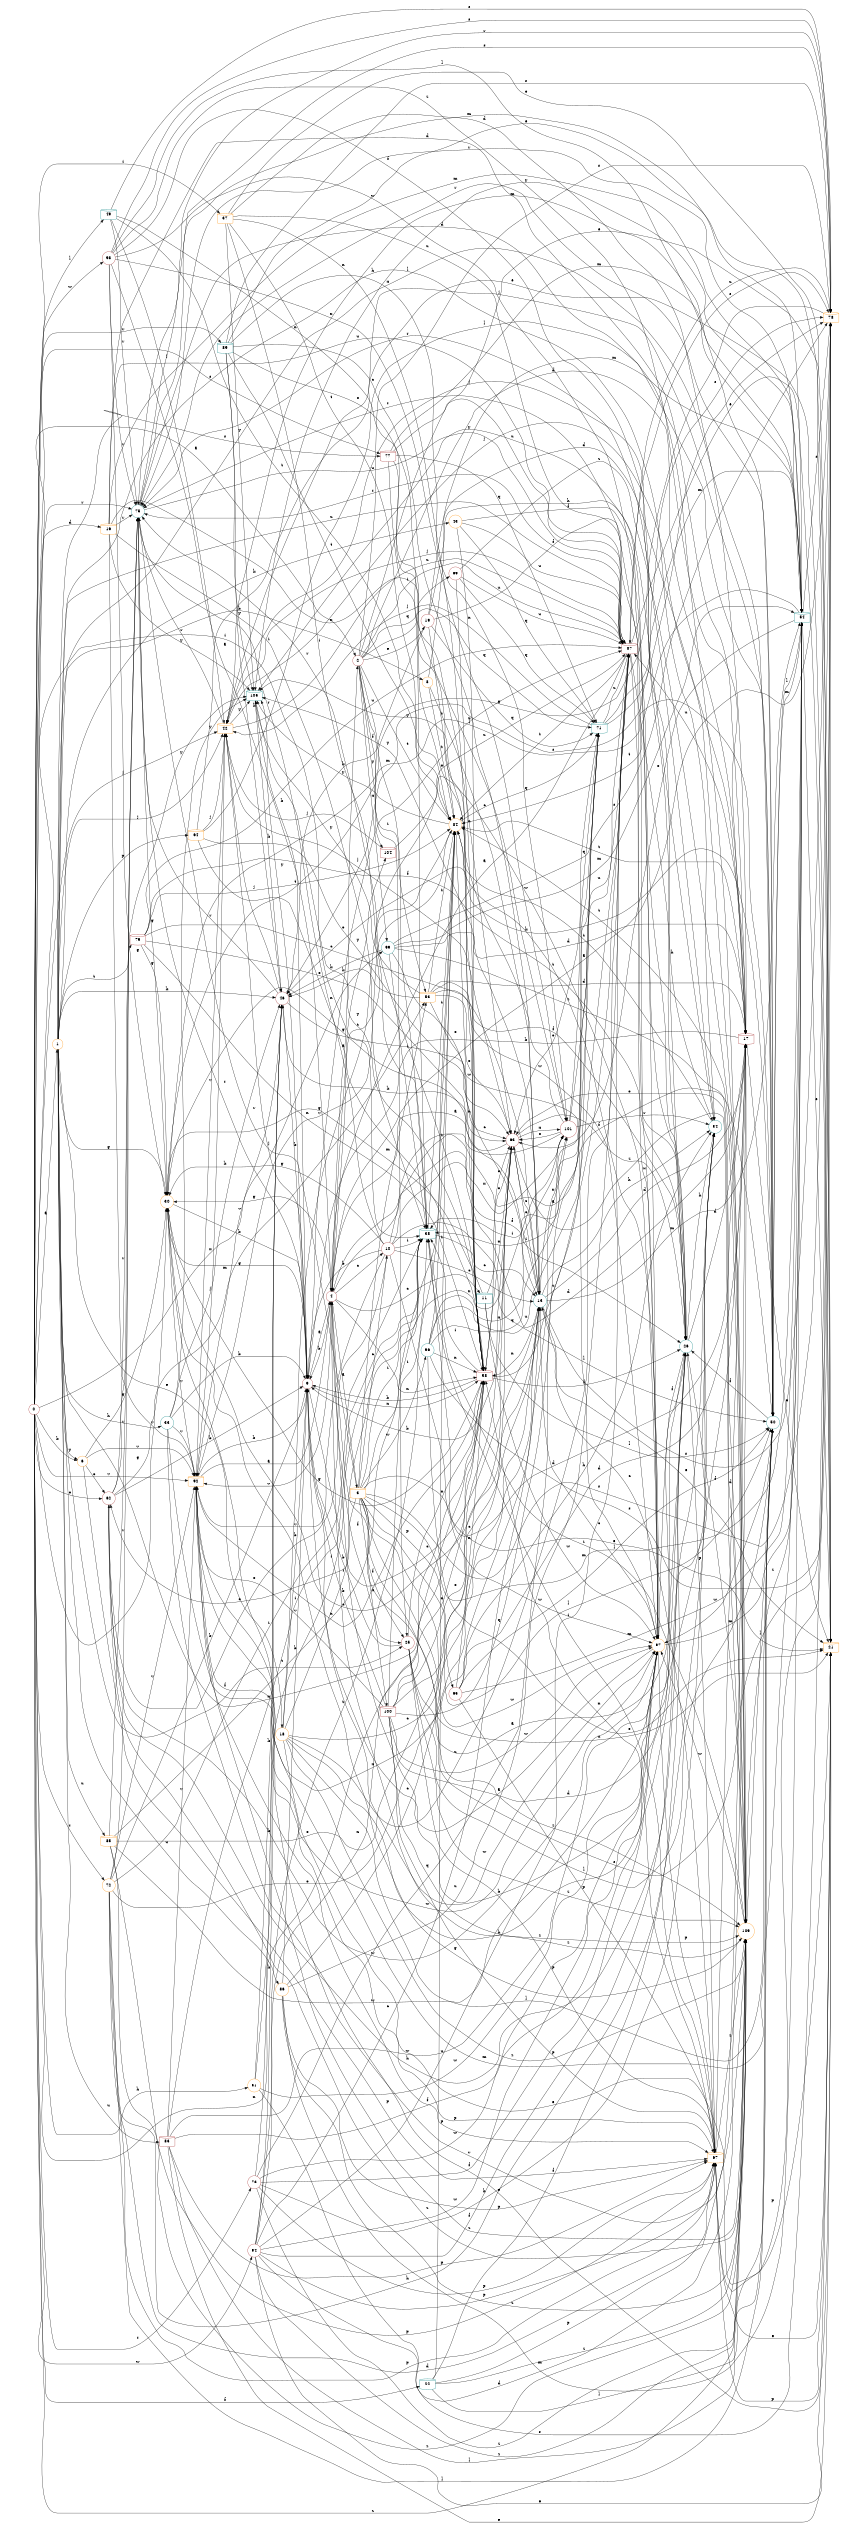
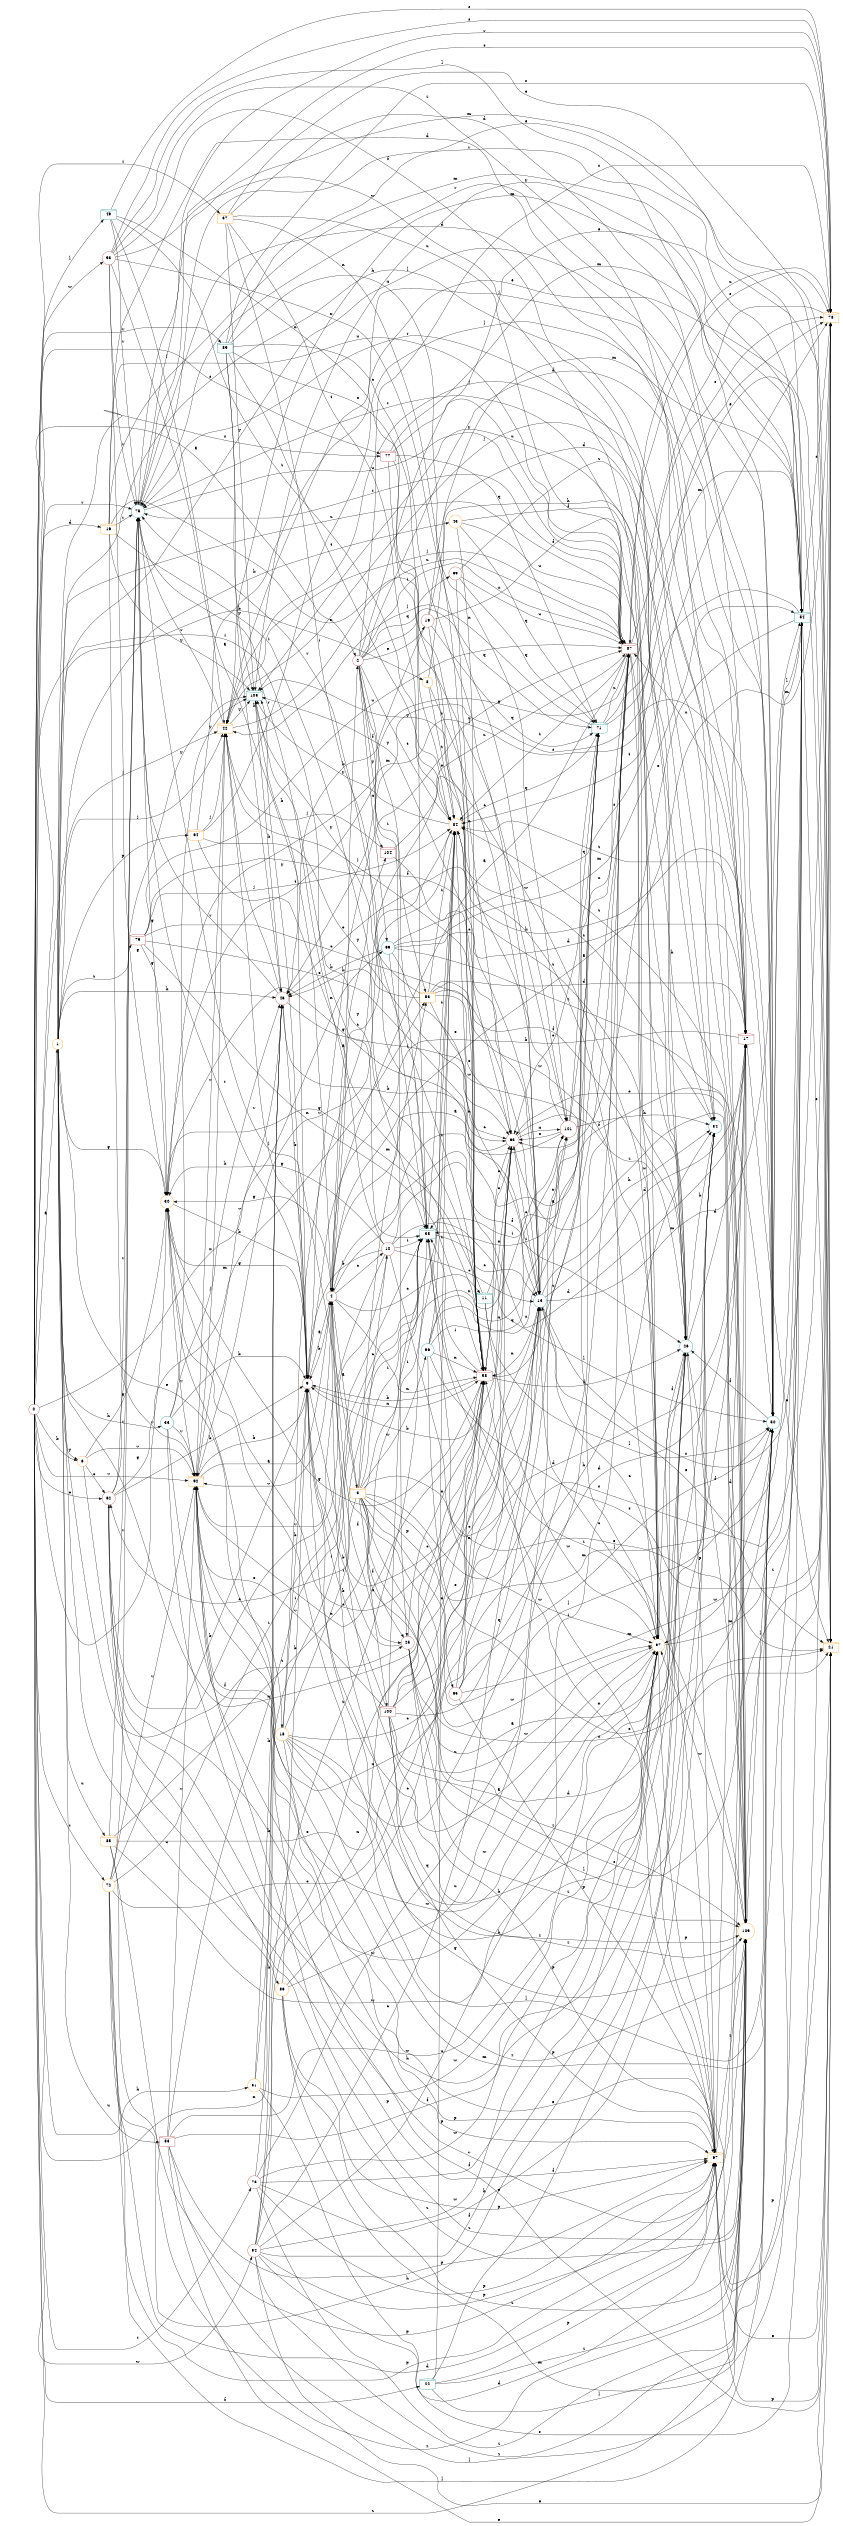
edge "101" -> "34": label "r" -> "h"
edge "10" -> "101": removed, label "x"
edge "63" -> "13": now "104" -> "13"
